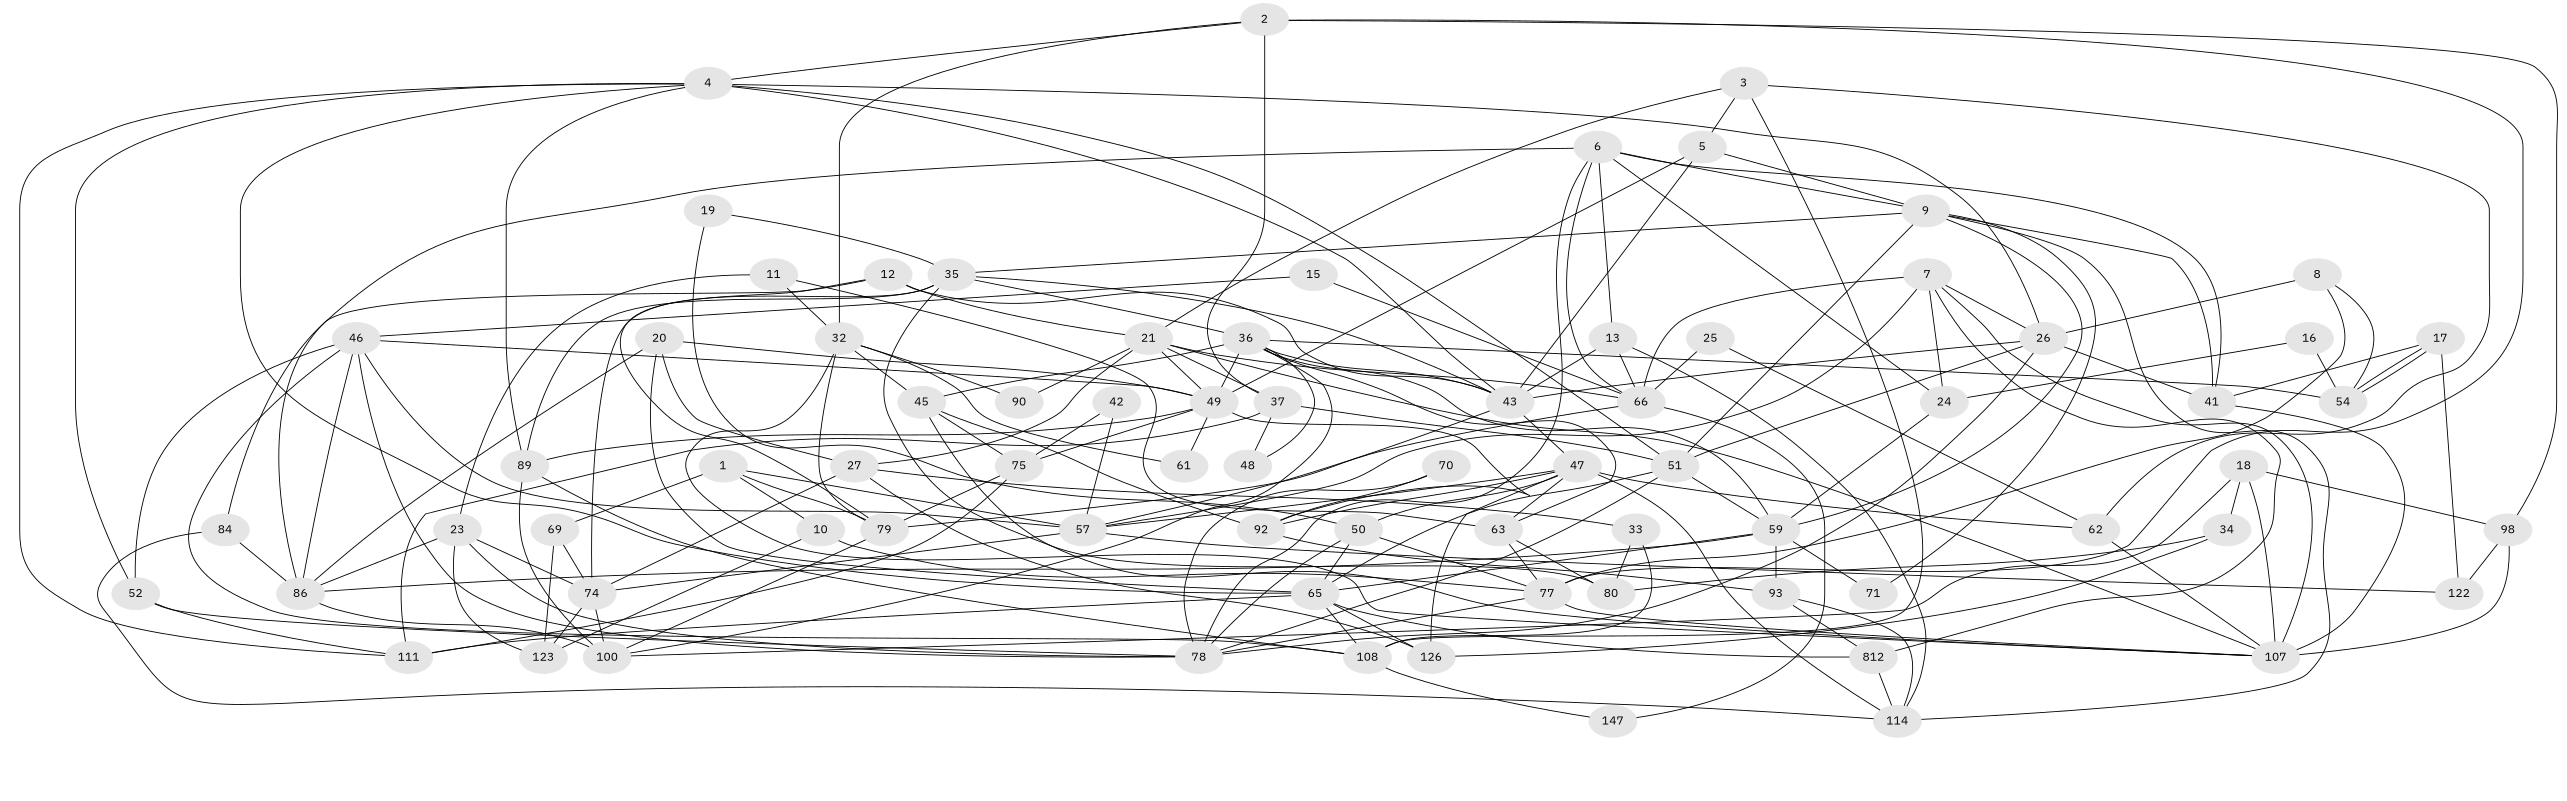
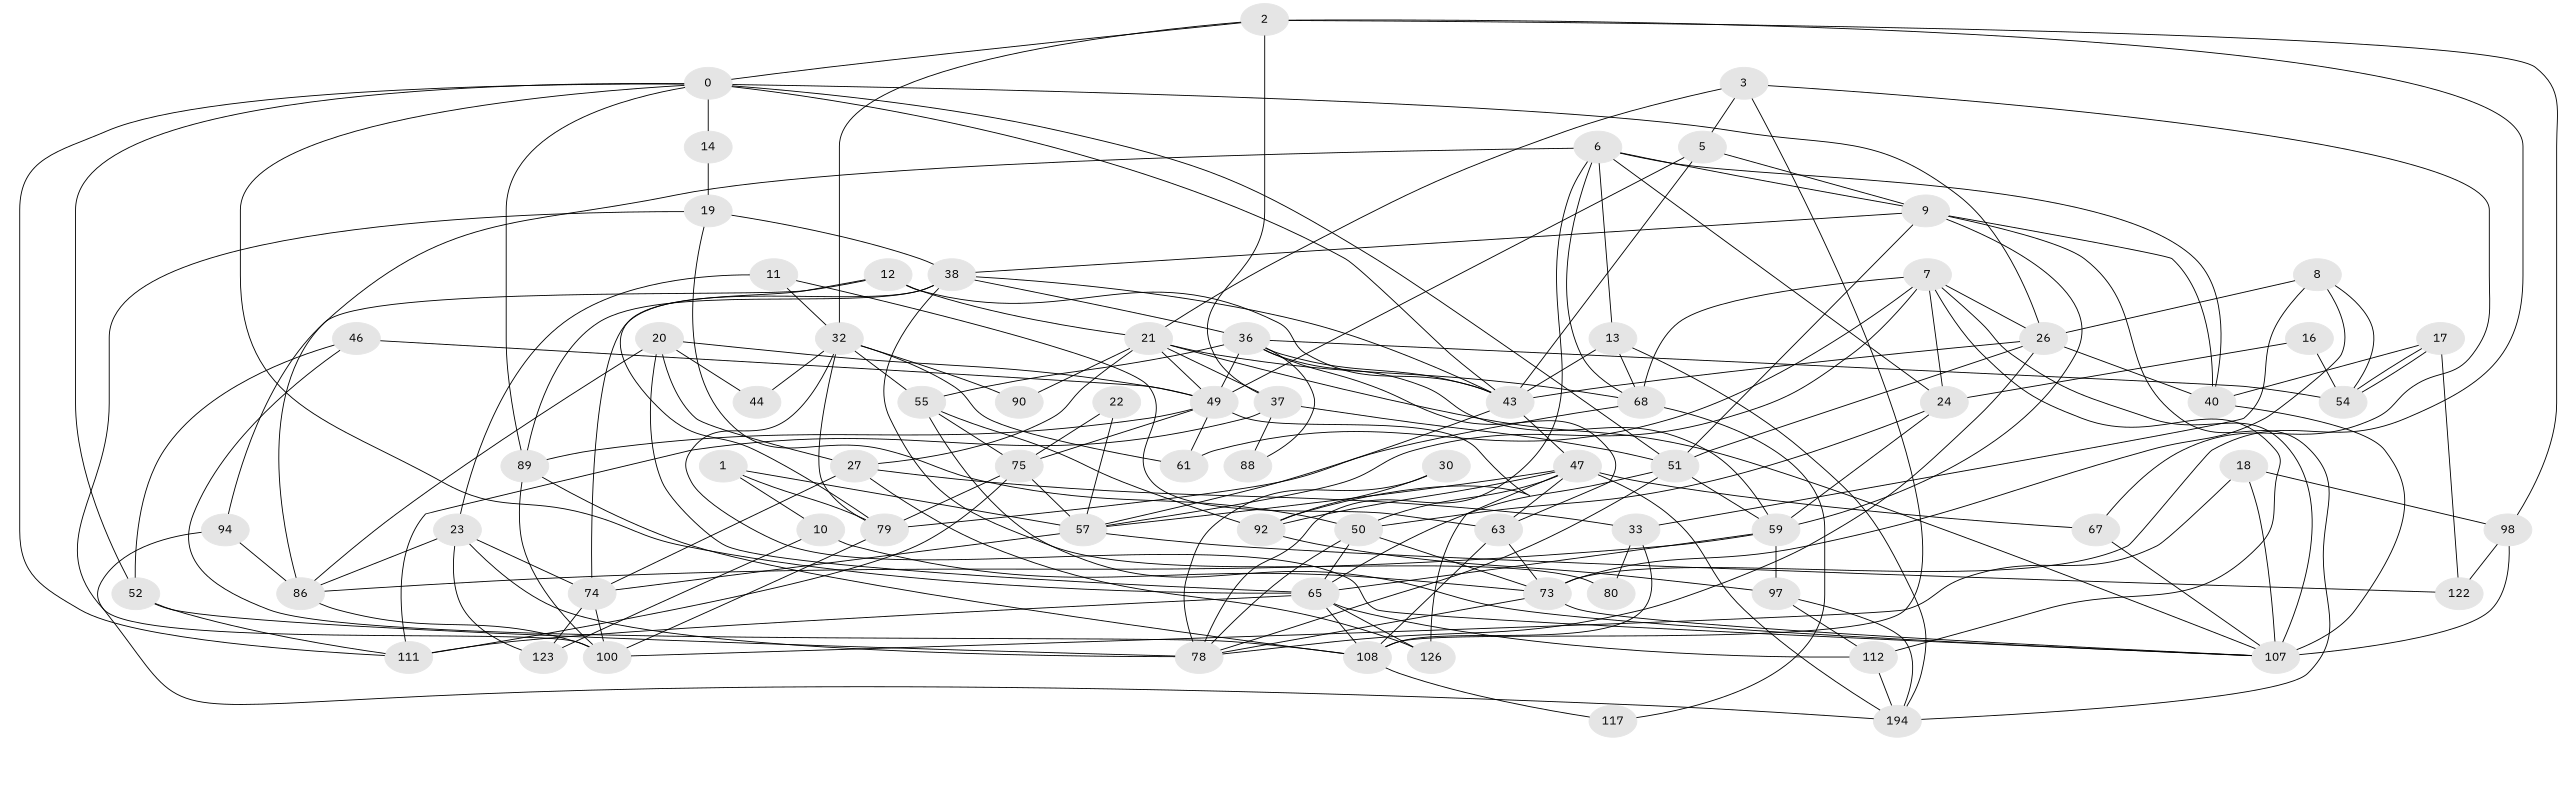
node "4": label "4" -> "0"
node "14": added
node "35": label "35" -> "38"
node "15": removed
node "25": removed
node "44": added
node "45": label "45" -> "55"
node "42": label "42" -> "22"
node "66": label "66" -> "68"
node "41": label "41" -> "40"
edge "7" -- "61": added
edge "8" -- "33": added
edge "46" -- "86": removed
node "48": label "48" -> "88"
node "70": label "70" -> "30"
edge "24" -- "50": added
edge "46" -- "57": now "75" -- "57"
node "84": label "84" -> "94"
node "69": removed
node "62": label "62" -> "67"
node "34": removed
edge "36" -- "100": now "19" -- "100"
edge "63" -- "80": now "63" -- "108"
node "77": label "77" -> "73"
node "93": label "93" -> "97"
node "71": removed
edge "46" -- "78": removed
node "812": label "812" -> "112"
node "147": label "147" -> "117"
node "114": label "114" -> "194"
